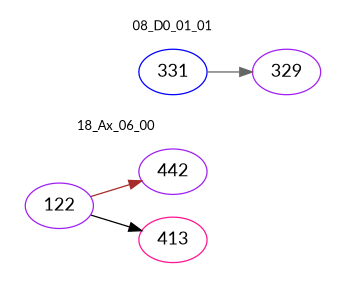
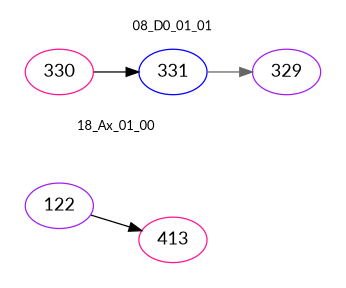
node "330": added
cluster "18_Ax_06_00": label "18_Ax_06_00" -> "18_Ax_01_00"
node "442": removed
